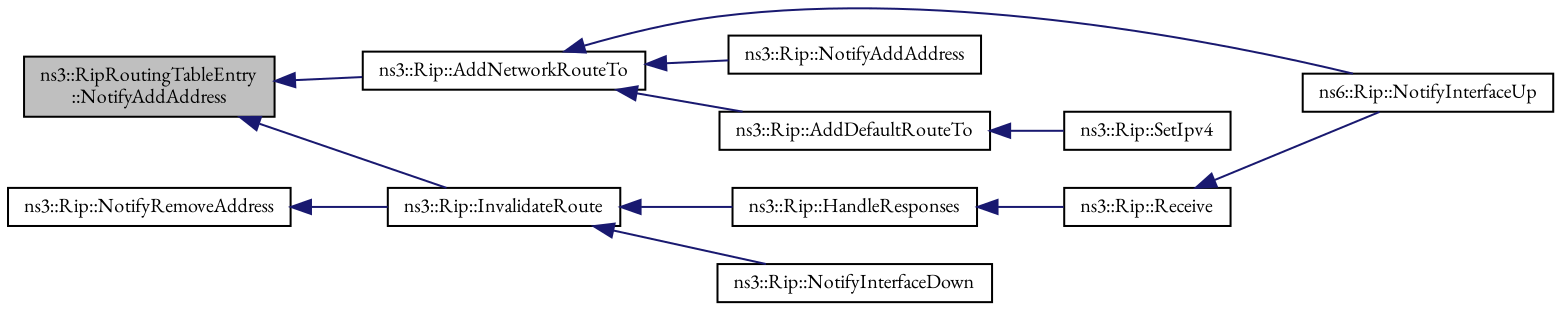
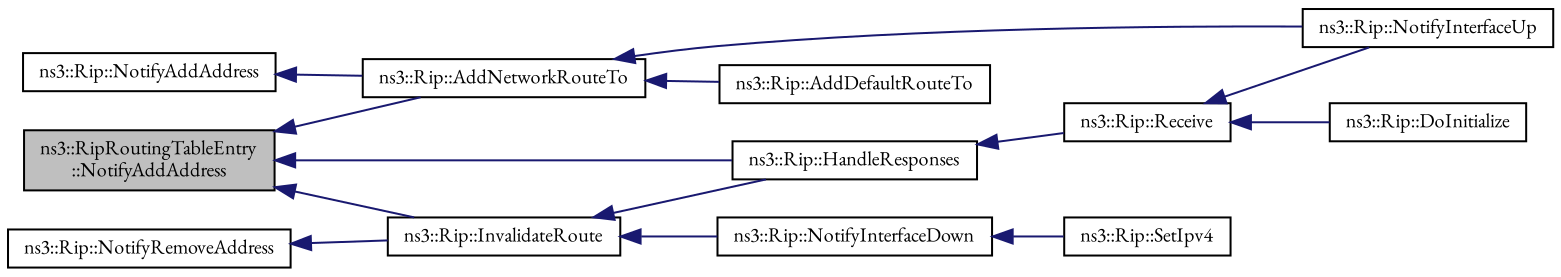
edge "ns3::Rip::NotifyAddAddress" -> "ns3::Rip::AddNetworkRouteTo": reversed
node "ns6::Rip::NotifyInterfaceUp": label "ns6::Rip::NotifyInterfaceUp" -> "ns3::Rip::NotifyInterfaceUp"
node "ns3::Rip::DoInitialize": added
edge "ns3::Rip::SetIpv4" -> "ns3::Rip::AddDefaultRouteTo": now "ns3::Rip::SetIpv4" -> "ns3::Rip::NotifyInterfaceDown"
edge "ns3::Rip::HandleResponses" -> "ns3::RipRoutingTableEntry ::NotifyAddAddress": added
